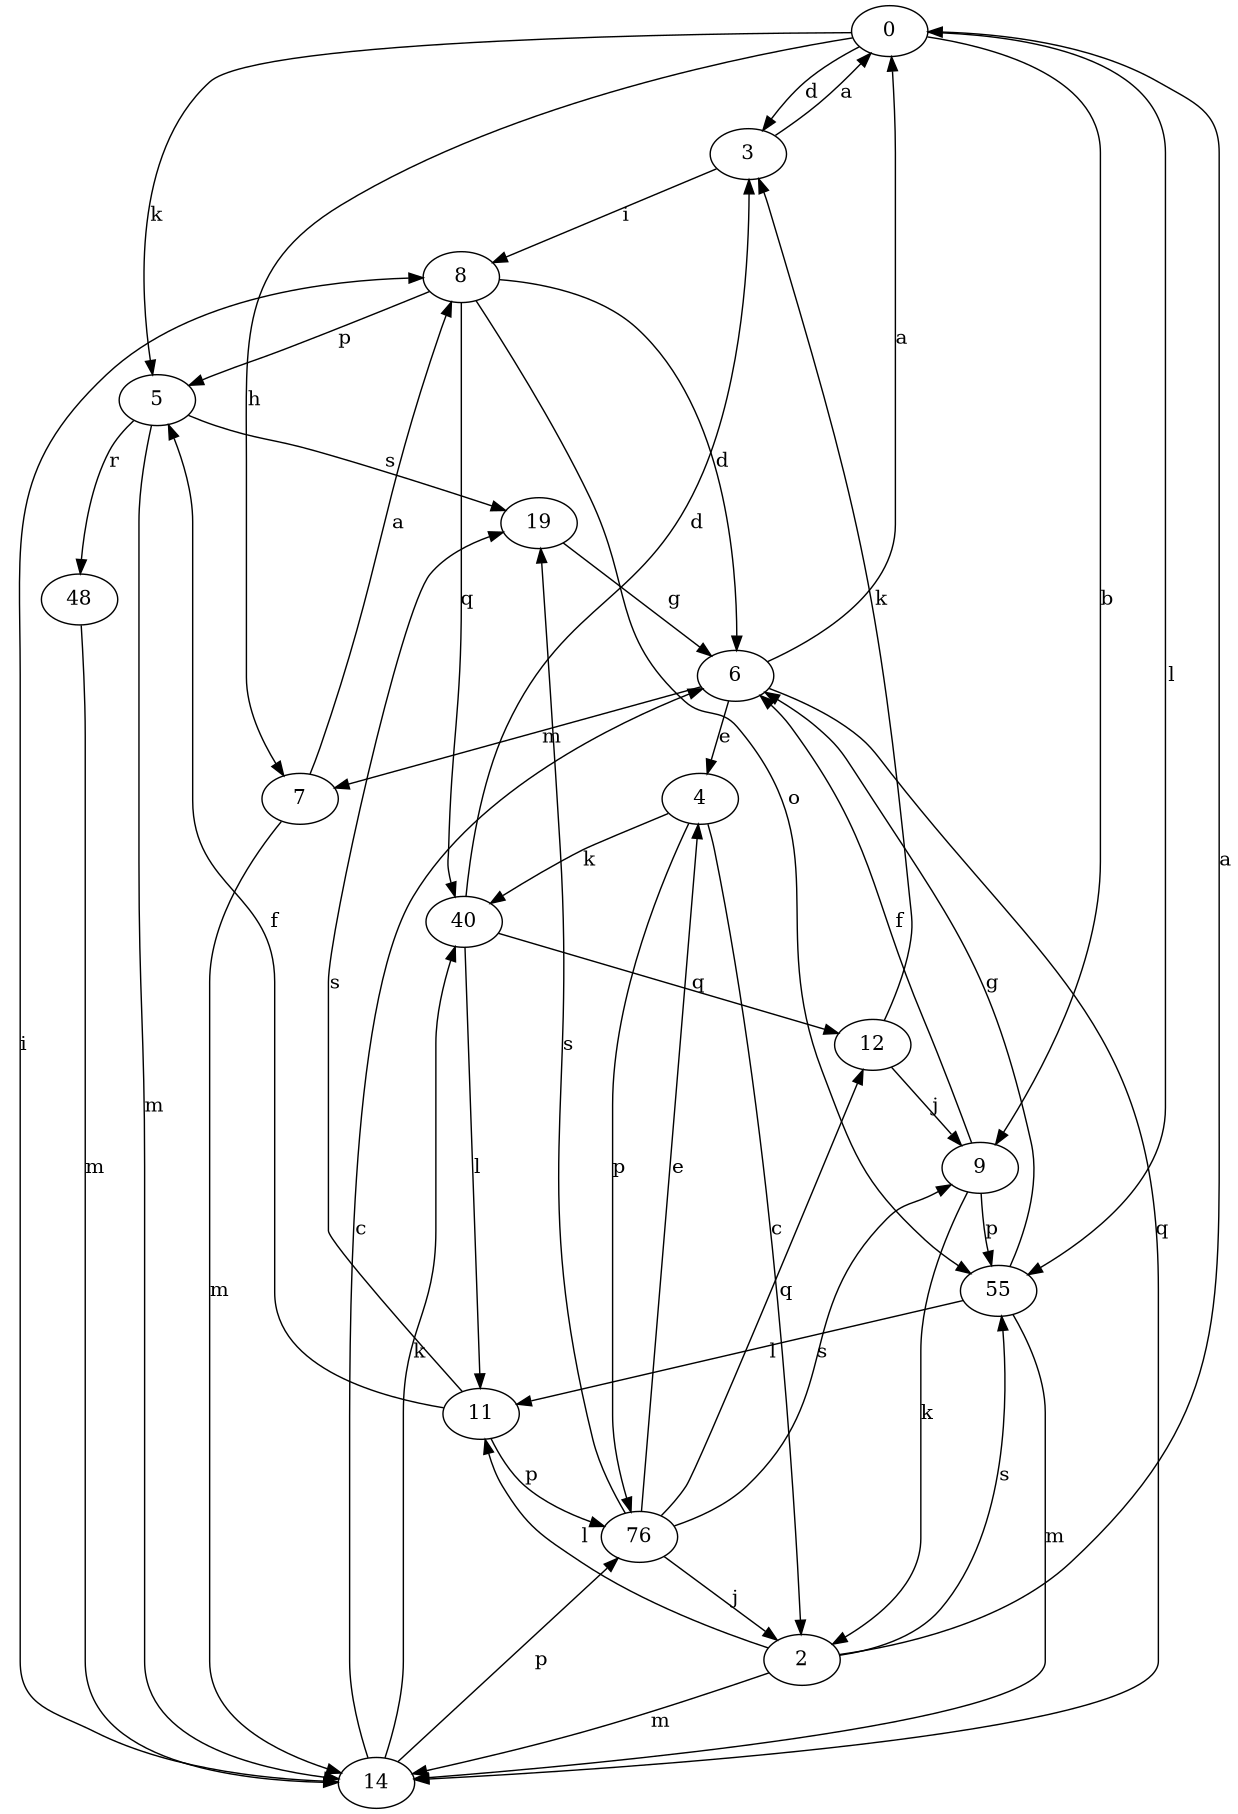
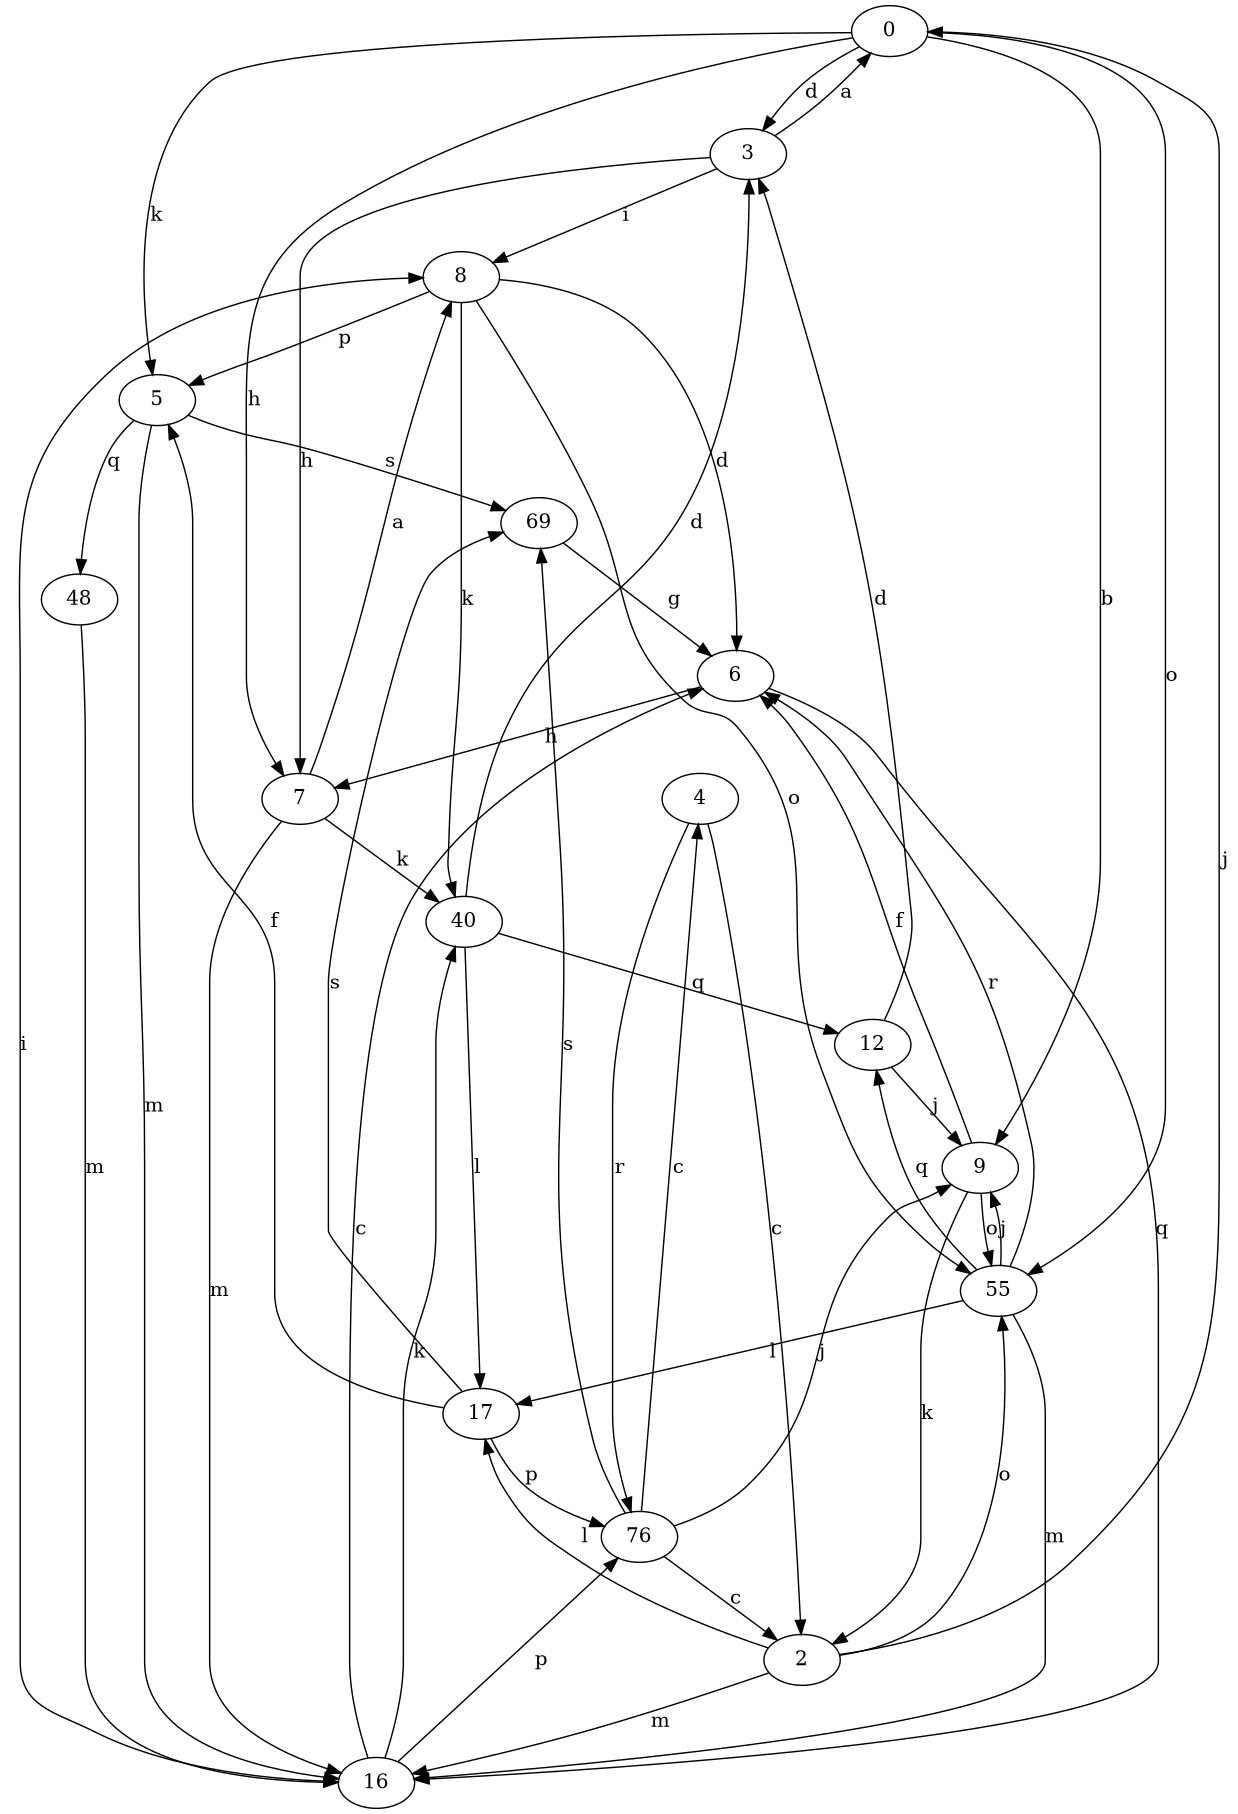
edge "3" -> "7": added, label "h"
edge "6" -> "0": removed, label "a"
edge "5" -> "48": label "r" -> "q"
node "19": label "19" -> "69"
edge "8" -> "40": label "q" -> "k"
edge "12" -> "3": label "k" -> "d"
edge "0" -> "55": label "l" -> "o"
edge "6" -> "4": removed, label "e"
edge "6" -> "7": label "m" -> "h"
edge "4" -> "40": now "7" -> "40"
edge "2" -> "0": label "a" -> "j"
edge "55" -> "6": label "g" -> "r"
edge "4" -> "76": label "p" -> "r"
edge "76" -> "4": label "e" -> "c"
edge "9" -> "55": label "p" -> "o"
edge "55" -> "9": added, label "j"
edge "76" -> "12": now "55" -> "12"
edge "76" -> "9": label "s" -> "j"
node "11": label "11" -> "17"
edge "2" -> "55": label "s" -> "o"
edge "76" -> "2": label "j" -> "c"
node "14": label "14" -> "16"
